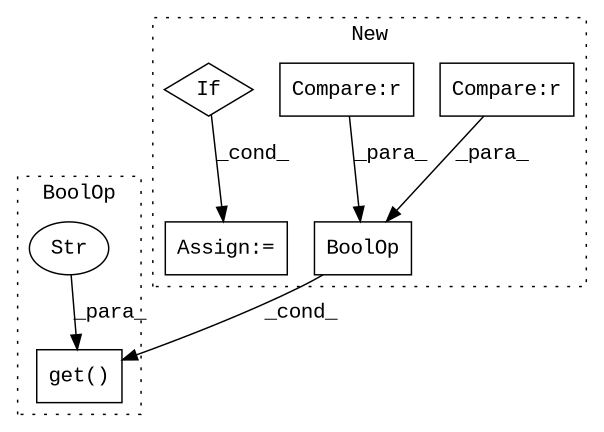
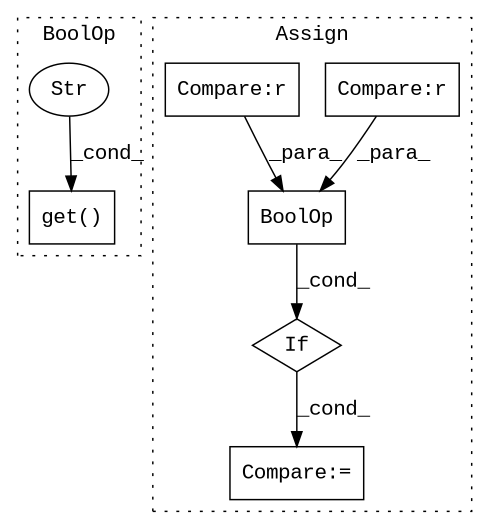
cluster "New": label "New" -> "Assign"
node "Assign:=": label "Assign:=" -> "Compare:="
edge "Str" -> "get()": label "_para_" -> "_cond_"
edge "BoolOp" -> "get()": now "BoolOp" -> "If"
